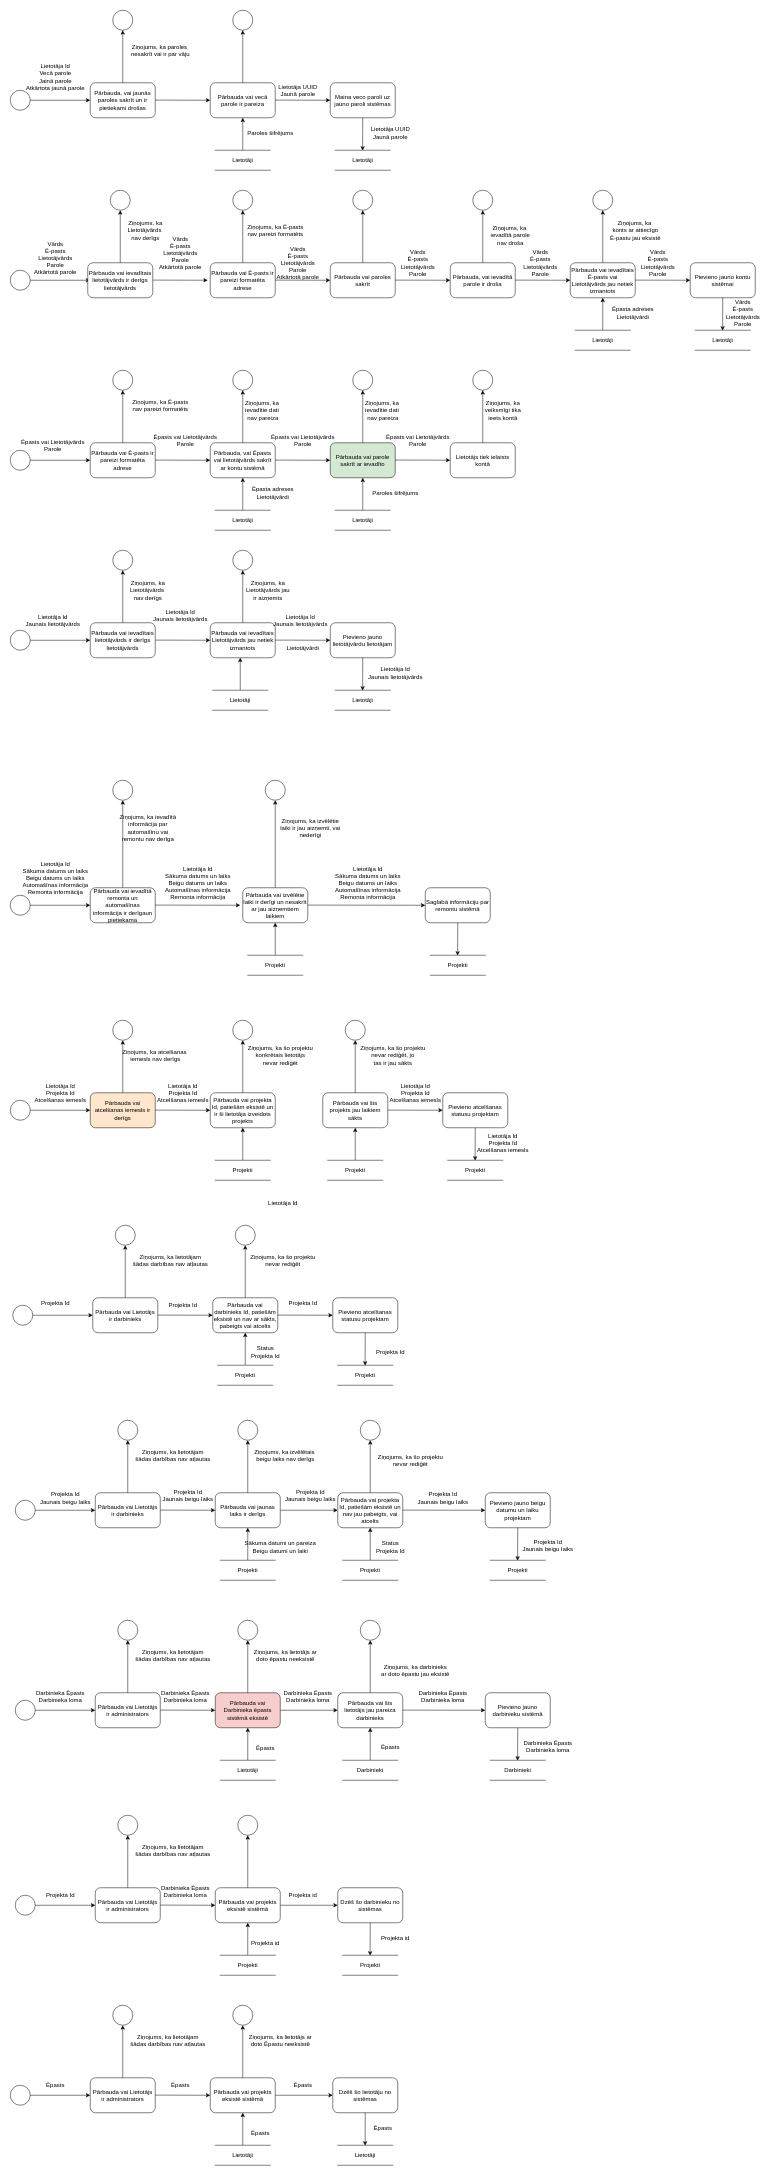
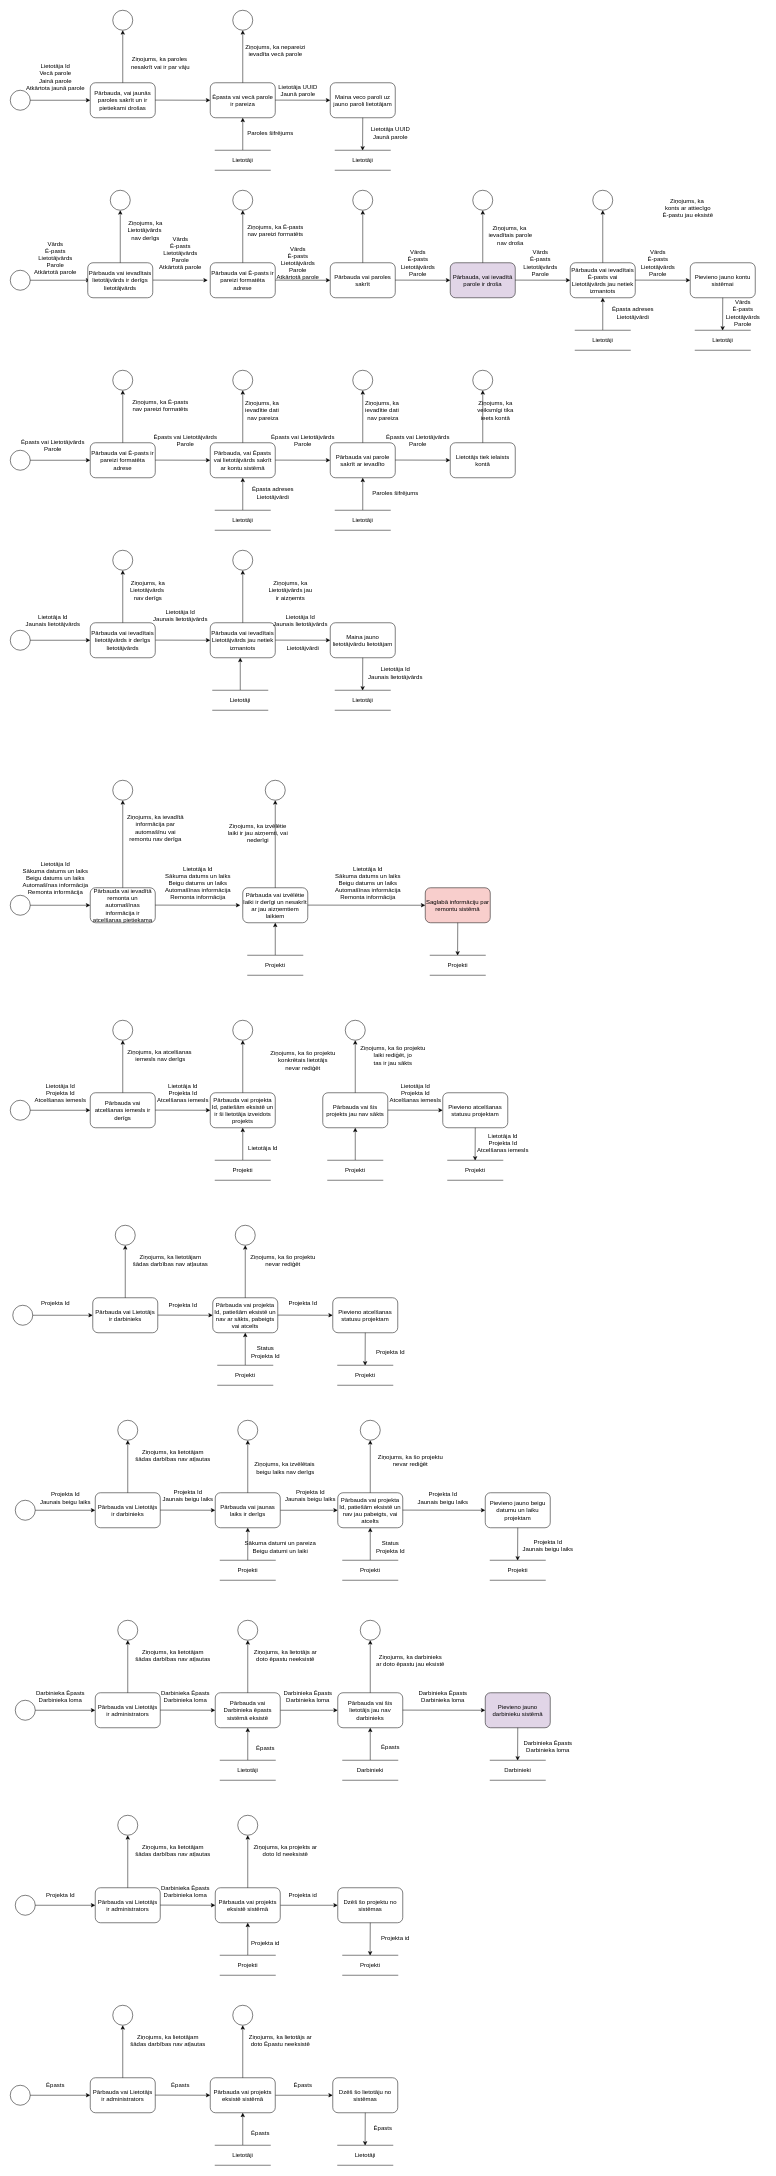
node "Ziņojums, ka paroles nesakrīt vai ir par vāju": moved (160, 50) -> (160, 63)
node "Ziņojums, ka nepareizi ievadīta vecā parole": added
node "Pārbauda vai vecā parole ir pareiza": label "Pārbauda vai vecā parole ir pareiza" -> "Ēpasta vai vecā parole ir pareiza"
node "Maina veco paroli uz jauno paroli sistēmas": label "Maina veco paroli uz jauno paroli sistēmas" -> "Maina veco paroli uz jauno paroli lietotājam"
node "Ziņojums, ka konts ar attiecīgo Ē-pastu jau eksistē": moved (635, 230) -> (688, 208)
node "Ziņojums, ka ievadītā parole nav droša": label "Ziņojums, ka ievadītā parole nav droša" -> "Ziņojums, ka ievadītais parole nav droša"
node "Pārbauda, vai ievadītā parole ir droša": fillcolor #ffffff -> #e1d5e7
node "Ziņojums, ka veiksmīgi tika ieets kontā": moved (503, 410) -> (495, 410)
node "Pārbauda vai parole sakrīt ar ievadīto": fillcolor #d5e8d4 -> #ffffff
node "Ziņojums, ka Lietotājvārds jau ir aizņemts": moved (268, 590) -> (290, 590)
node "Pievieno jauno lietotājvārdu lietotājam": label "Pievieno jauno lietotājvārdu lietotājam" -> "Maina jauno lietotājvārdu lietotājam"
node "Ziņojums, ka ievadītā informācija par automašīnu vai remontu nav derīga": moved (148, 828) -> (155, 828)
node "Ziņojums, ka izvēlētie laiki ir jau aizņemti, vai nederīgi": moved (310, 828) -> (258, 833)
node "Pārbauda vai ievadītā remonta un automašīnas informācija ir derīgaun pietiekama": label "Pārbauda vai ievadītā remonta un automašīnas informācija ir derīgaun pietiekama" -> "Pārbauda vai ievadītā remonta un automašīnas informācija ir atcelšanas pietiekama"
node "Saglabā informāciju par remontu sistēmā": fillcolor #ffffff -> #f8cecc
node "Ziņojums, ka atcelšanas iemesls nav derīgs": moved (155, 1055) -> (160, 1055)
node "Ziņojums, ka šo projektu konkrētais lietotājs nevar rediģēt": moved (280, 1055) -> (303, 1060)
node "Ziņojums, ka šo projektu nevar rediģēt, jo tas ir jau sākts": label "Ziņojums, ka šo projektu nevar rediģēt, jo tas ir jau sākts" -> "Ziņojums, ka šo projektu laiki rediģēt, jo tas ir jau sākts"
node "Pārbauda vai atcelšanas iemesls ir derīgs": fillcolor #ffe6cc -> #ffffff
node "Pārbauda vai šis projekts jau laikiem sākts": label "Pārbauda vai šis projekts jau laikiem sākts" -> "Pārbauda vai šis projekts jau nav sākts"
node "Lietotāja Id": moved (283, 1203) -> (263, 1148)
node "Pārbauda vai darbinieks Id, patiešām eksistē un nav ar sākts, pabeigts vai atcelts": label "Pārbauda vai darbinieks Id, patiešām eksistē un nav ar sākts, pabeigts vai atcelts" -> "Pārbauda vai projekta Id, patiešām eksistē un nav ar sākts, pabeigts vai atcelts"
node "Ziņojums, ka izvēlētais beigu laiks nav derīgs": moved (285, 1455) -> (285, 1468)
node "Ziņojums, ka darbinieks ar doto ēpastu jau eksistē": moved (415, 1670) -> (410, 1660)
node "Pārbauda vai Darbinieka ēpasts sistēmā eksistē": fillcolor #f8cecc -> #ffffff
node "Pārbauda vai šis lietotājs jau pareiza darbinieks": label "Pārbauda vai šis lietotājs jau pareiza darbinieks" -> "Pārbauda vai šis lietotājs jau nav darbinieks"
node "Pievieno jauno darbinieku sistēmā": fillcolor #ffffff -> #e1d5e7
node "Ziņojums, ka projekts ar doto Id neeksistē": added
node "Dzēš šo darbinieku no sistēmas": label "Dzēš šo darbinieku no sistēmas" -> "Dzēš šo projektu no sistēmas"
